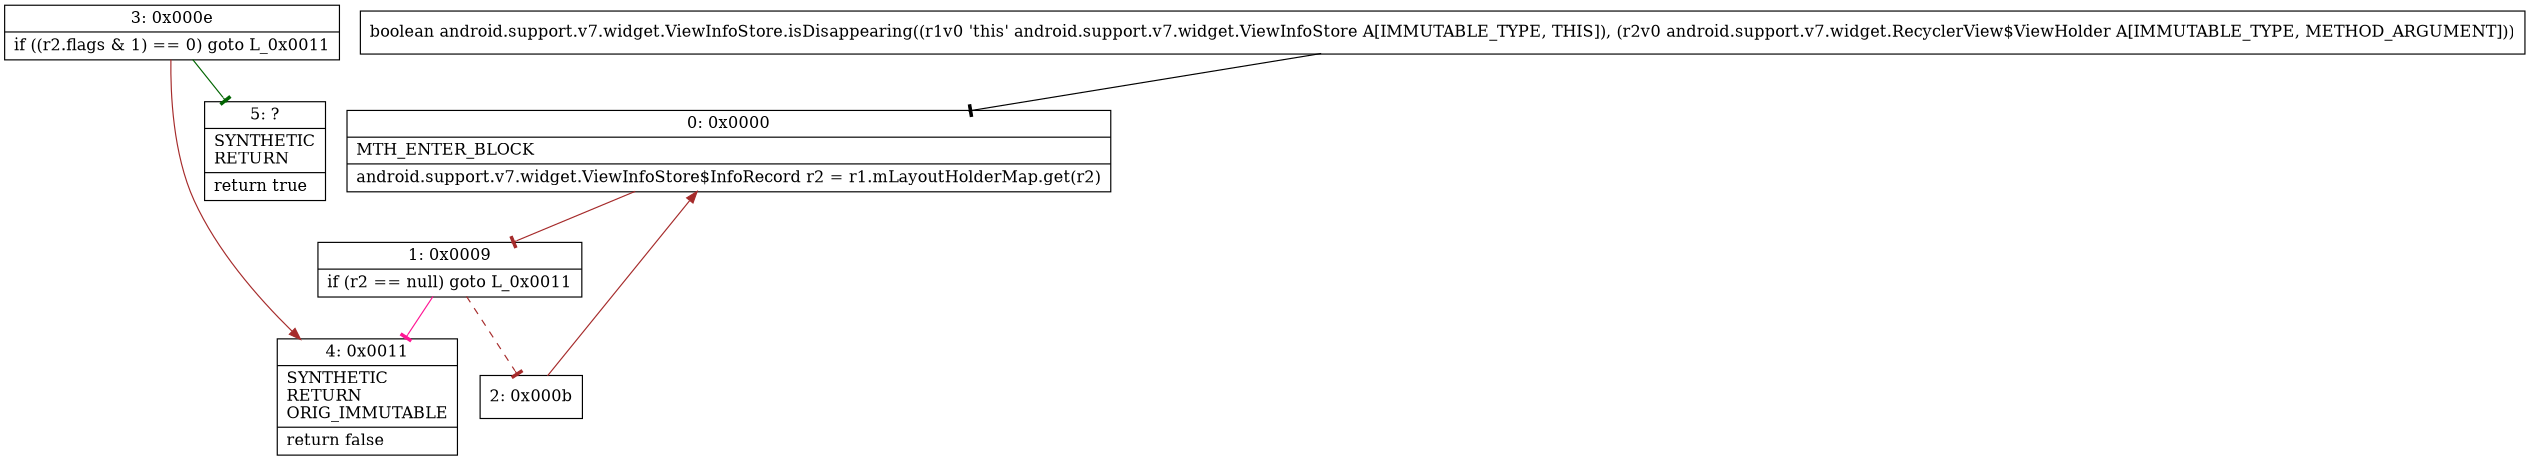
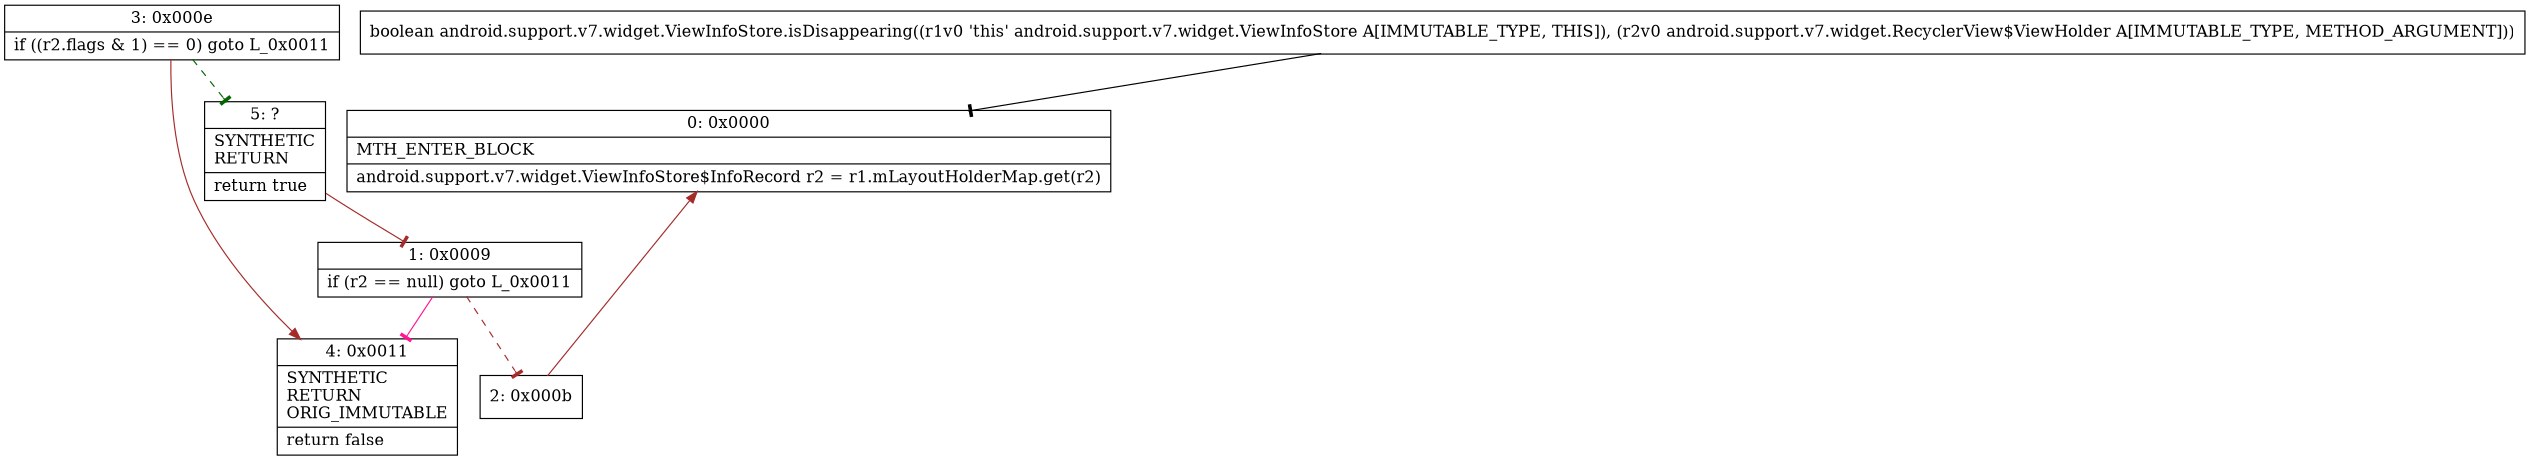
edge "3: 0x000e" -> "5: ?": style solid -> dashed
edge "0: 0x0000" -> "1: 0x0009": now "5: ?" -> "1: 0x0009"
